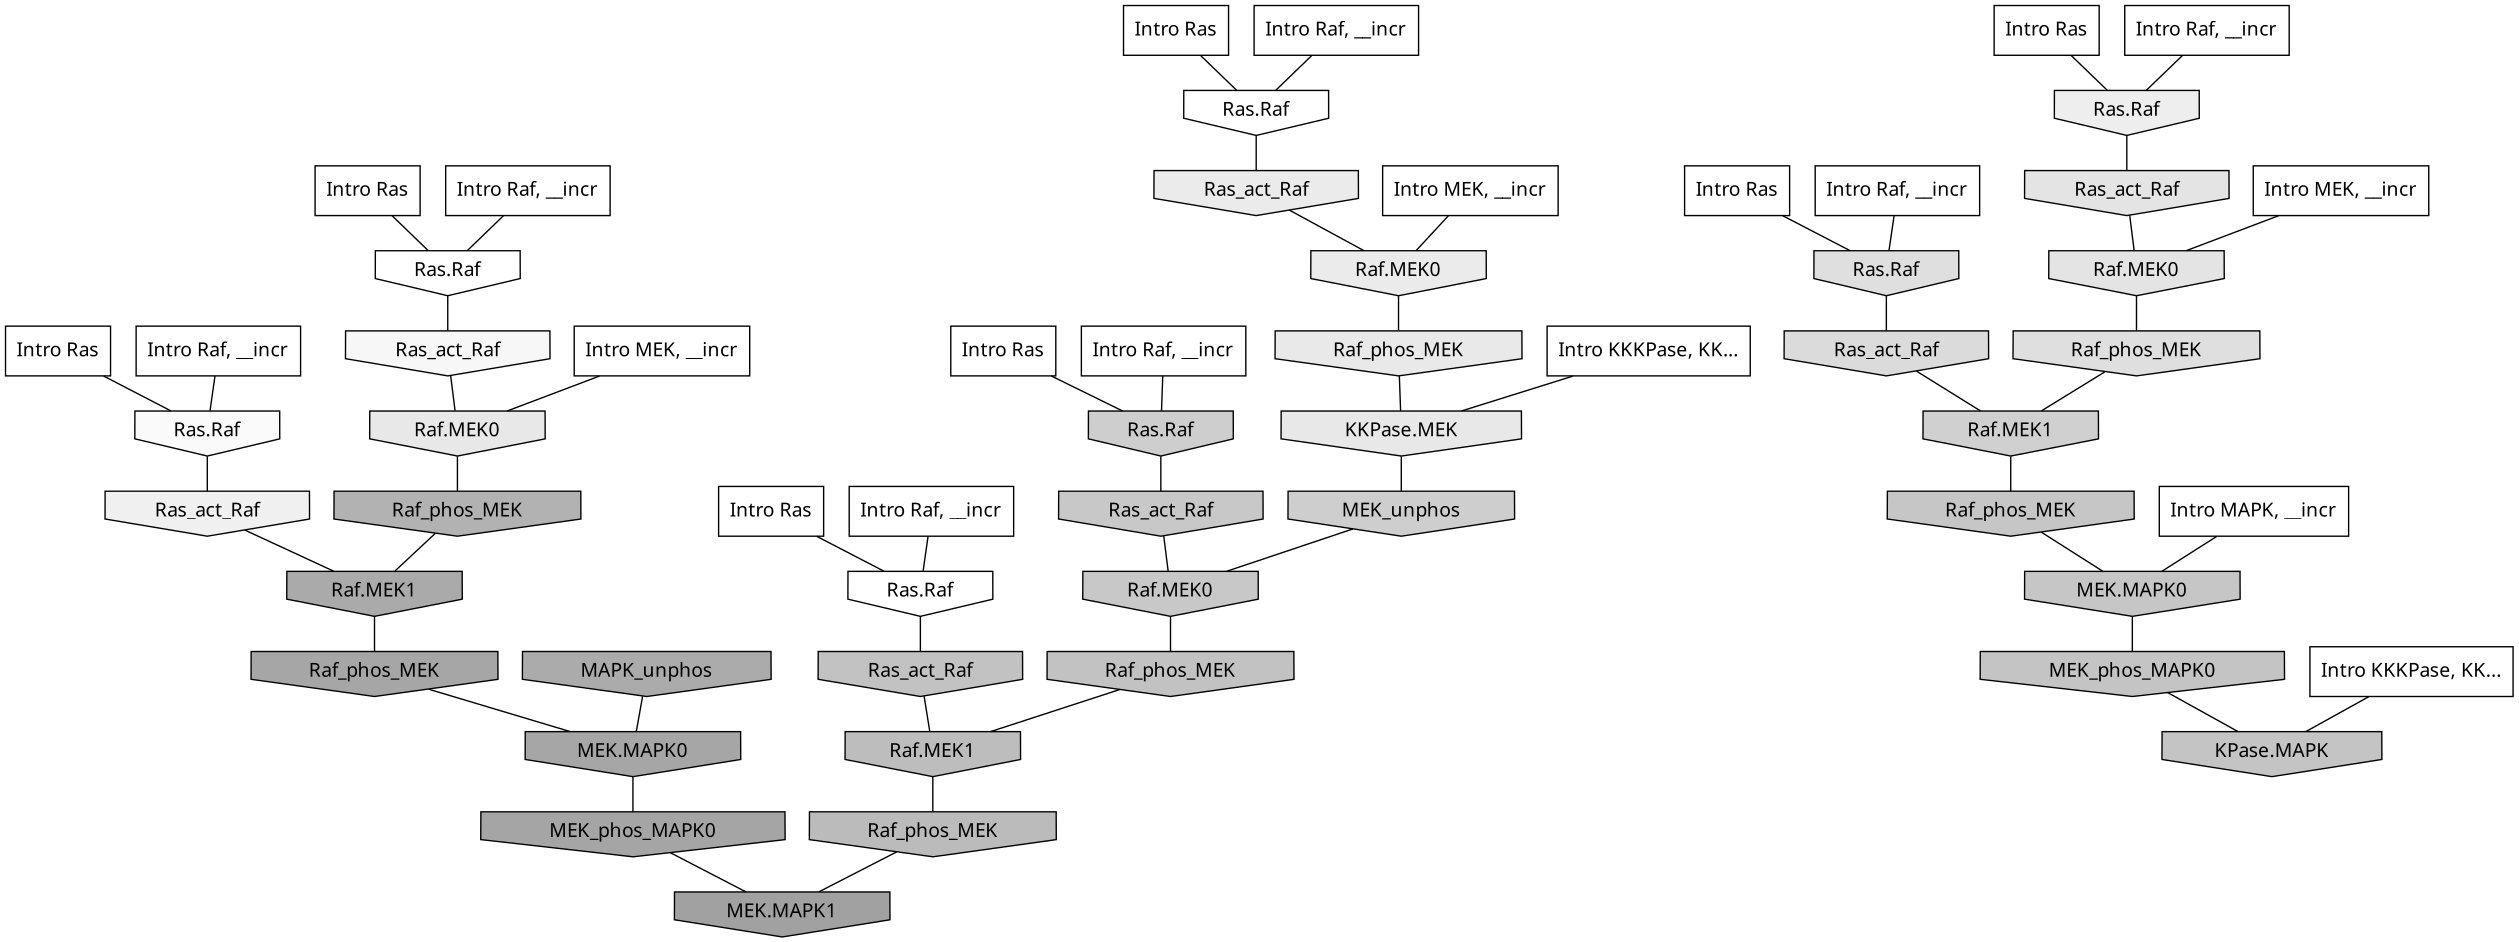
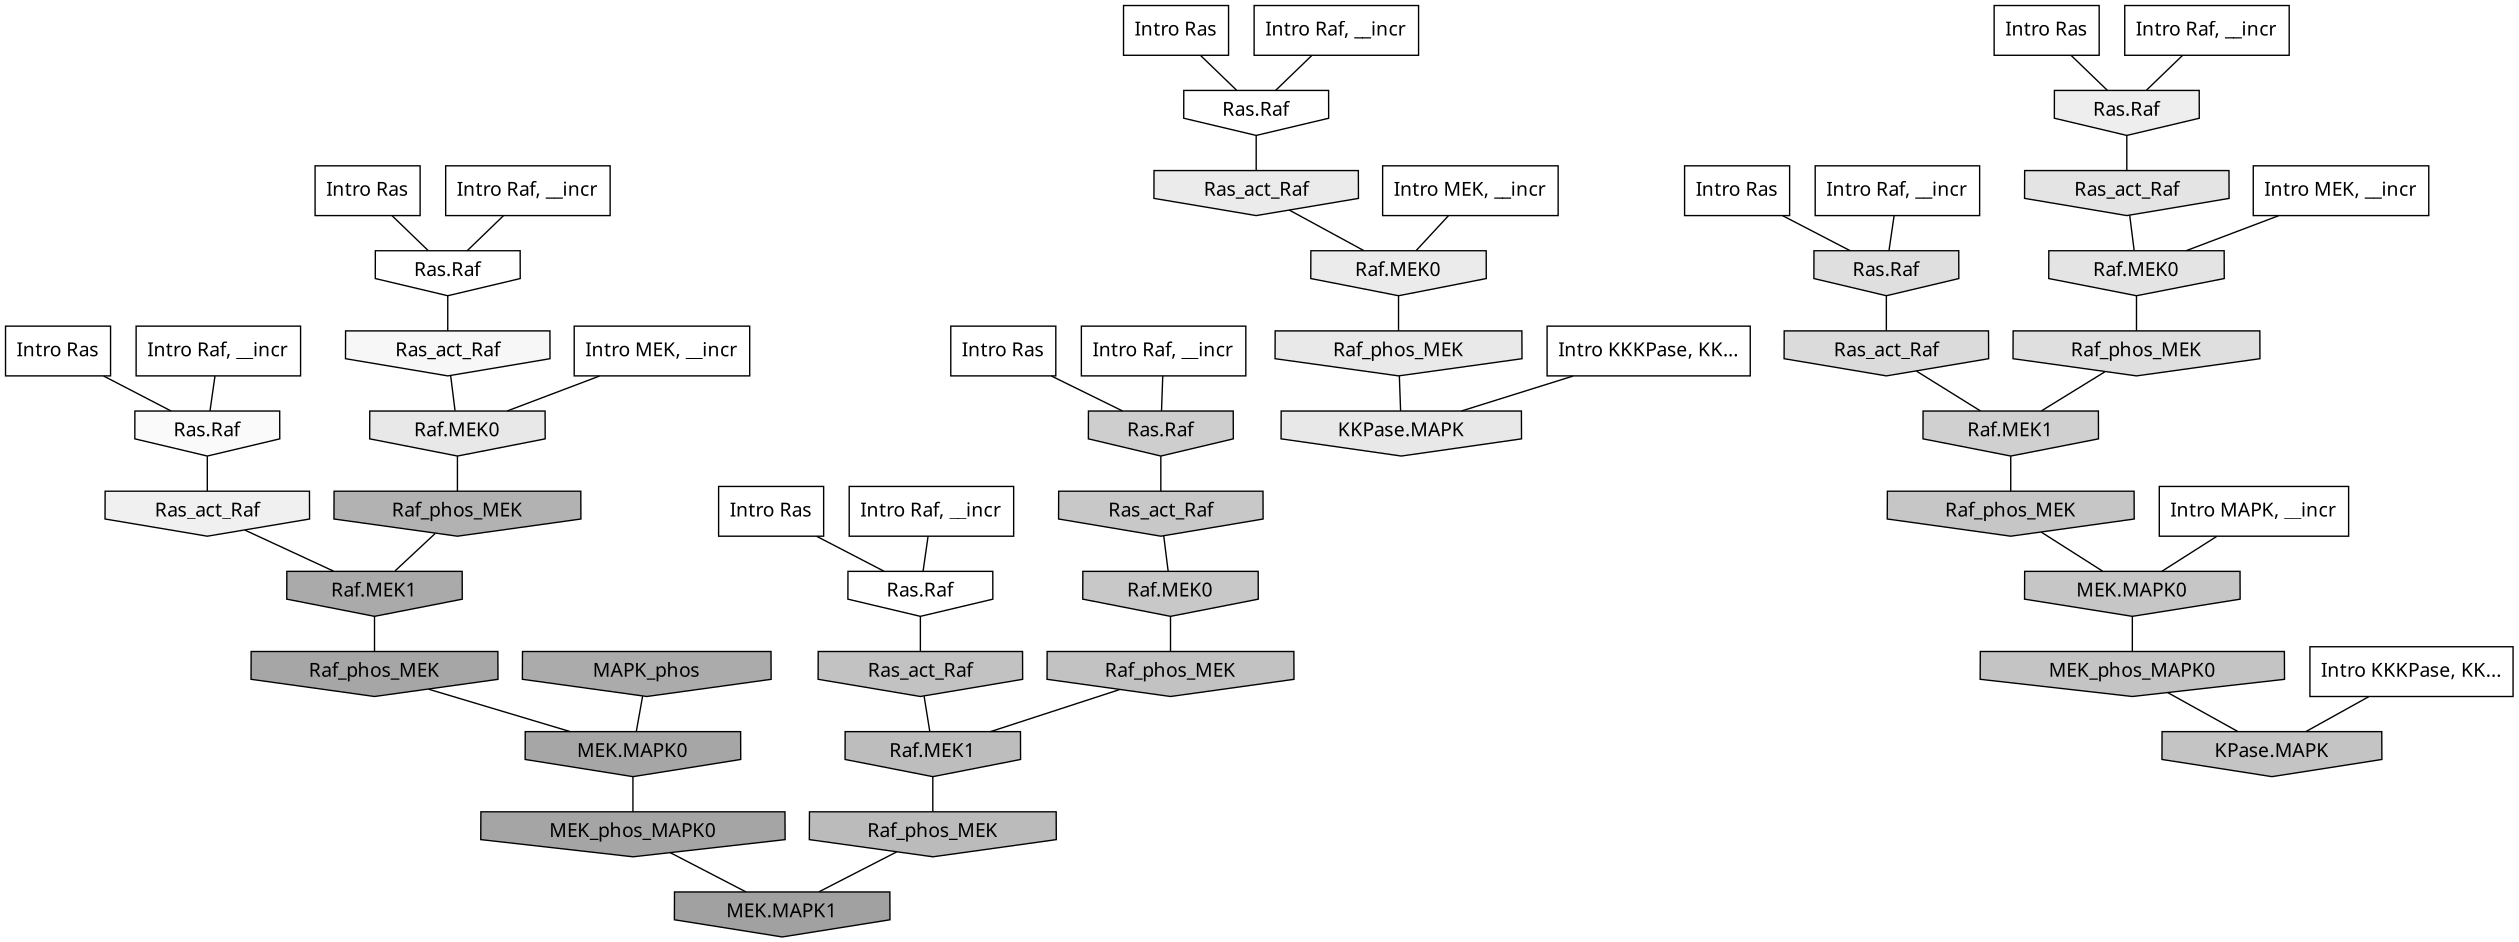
node "KKPase.MEK": label "KKPase.MEK" -> "KKPase.MAPK"
node "MEK_unphos": removed
node "MAPK_unphos": label "MAPK_unphos" -> "MAPK_phos"
